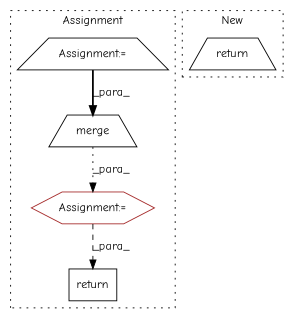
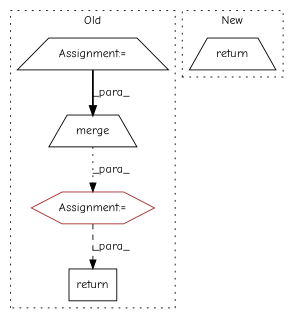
cluster "Assignment": label "Assignment" -> "Old"
